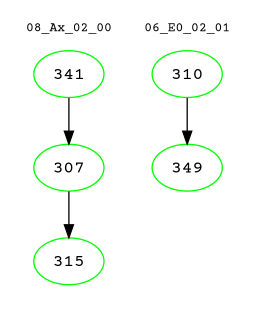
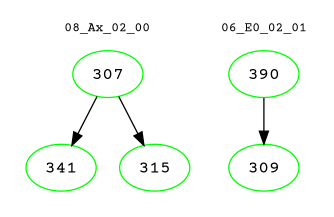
node "310": label "310" -> "390"
edge "341" -> "307": reversed
node "349": label "349" -> "309"
